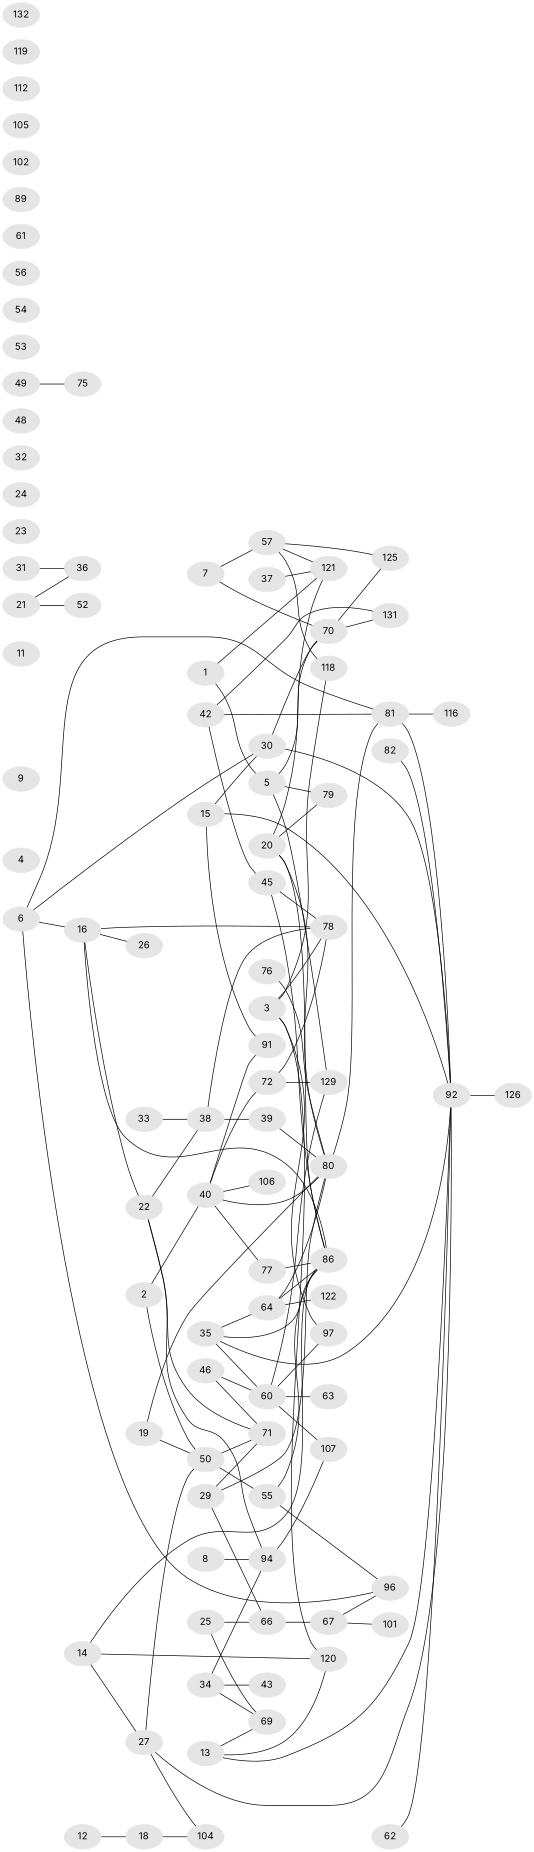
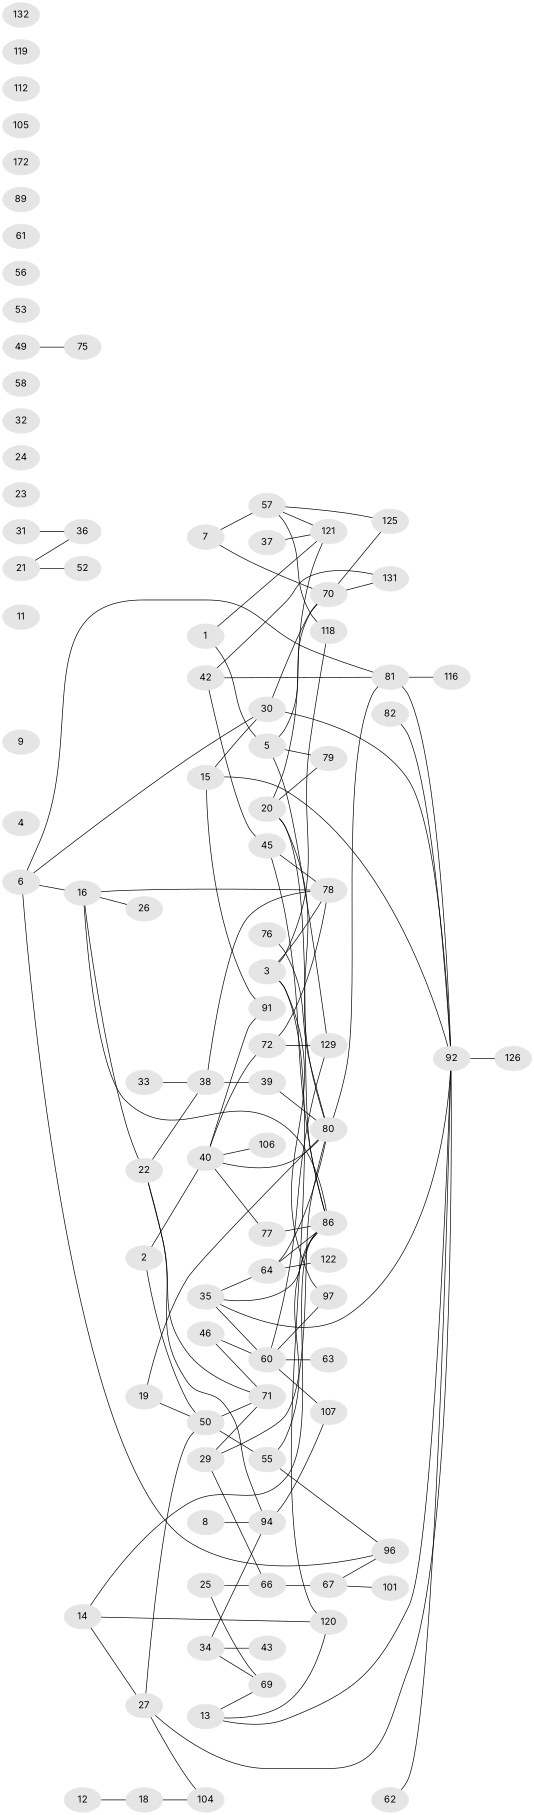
node "102": label "102" -> "172"
node "54": removed
node "48": label "48" -> "58"
